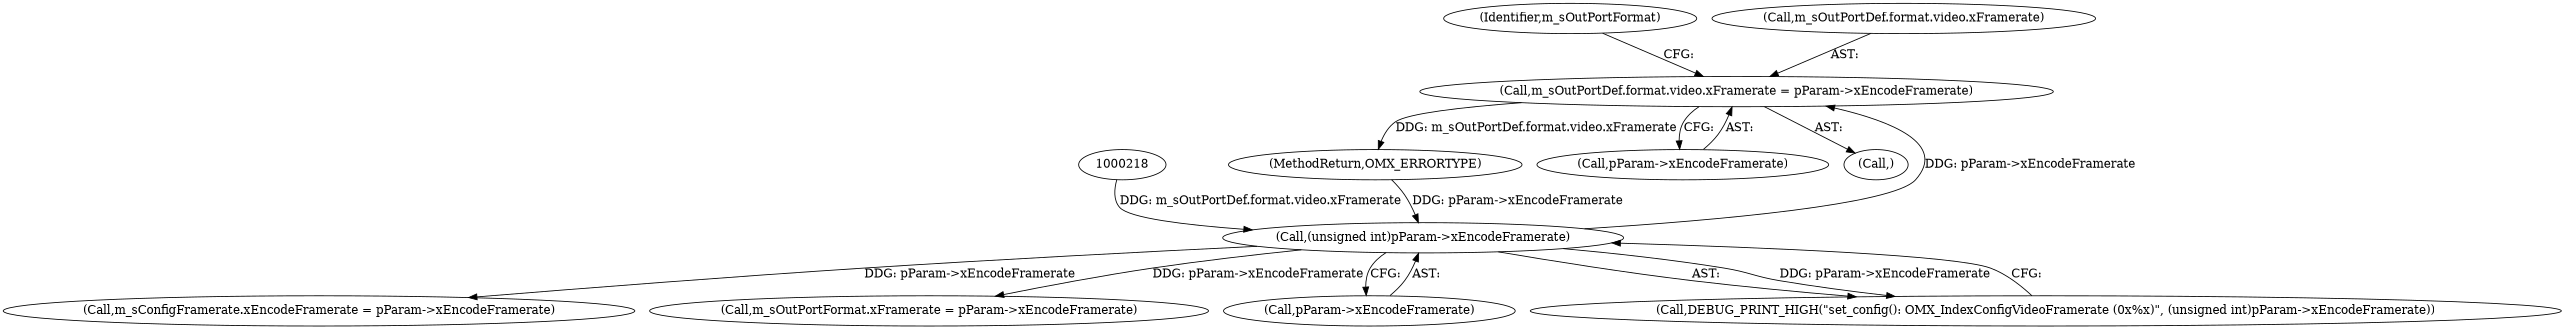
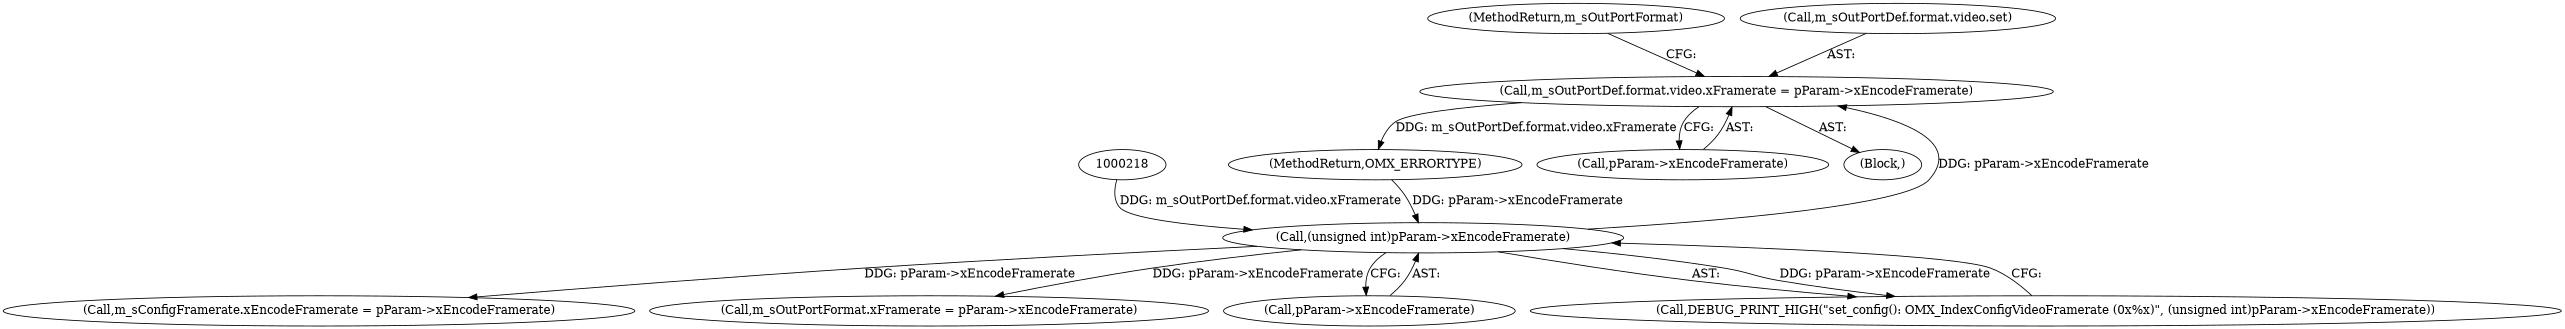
node "(Identifier,m_sOutPortFormat)": label "(Identifier,m_sOutPortFormat)" -> "(MethodReturn,m_sOutPortFormat)"
node "(Call,m_sOutPortDef.format.video.xFramerate)": label "(Call,m_sOutPortDef.format.video.xFramerate)" -> "(Call,m_sOutPortDef.format.video.set)"
node "(Call,)": label "(Call,)" -> "(Block,)"
